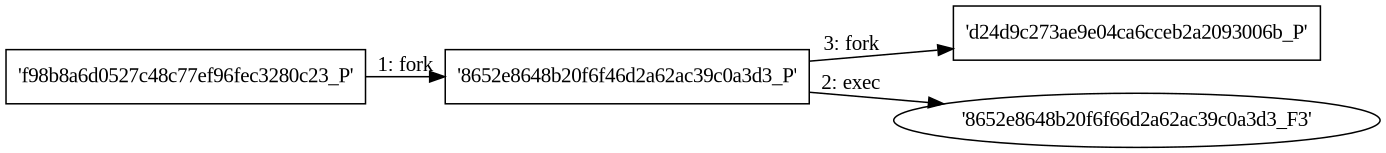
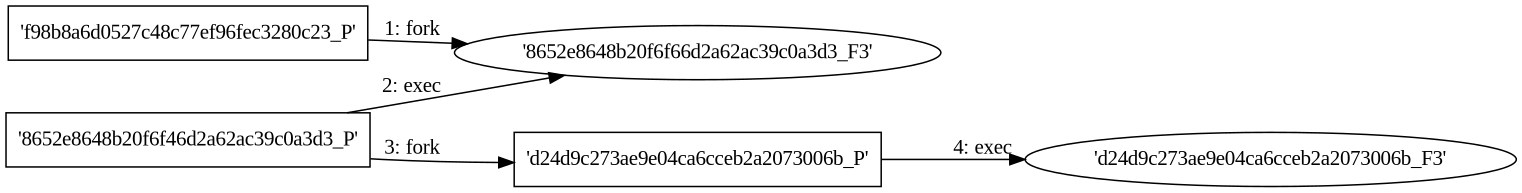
node "'d24d9c273ae9e04ca6cceb2a2093006b_P'": label "'d24d9c273ae9e04ca6cceb2a2093006b_P'" -> "'d24d9c273ae9e04ca6cceb2a2073006b_P'"
edge "'f98b8a6d0527c48c77ef96fec3280c23_P'" -> "'8652e8648b20f6f46d2a62ac39c0a3d3_P'": now "'f98b8a6d0527c48c77ef96fec3280c23_P'" -> "'8652e8648b20f6f66d2a62ac39c0a3d3_F3'"
node "'d24d9c273ae9e04ca6cceb2a2073006b_F3'": added
